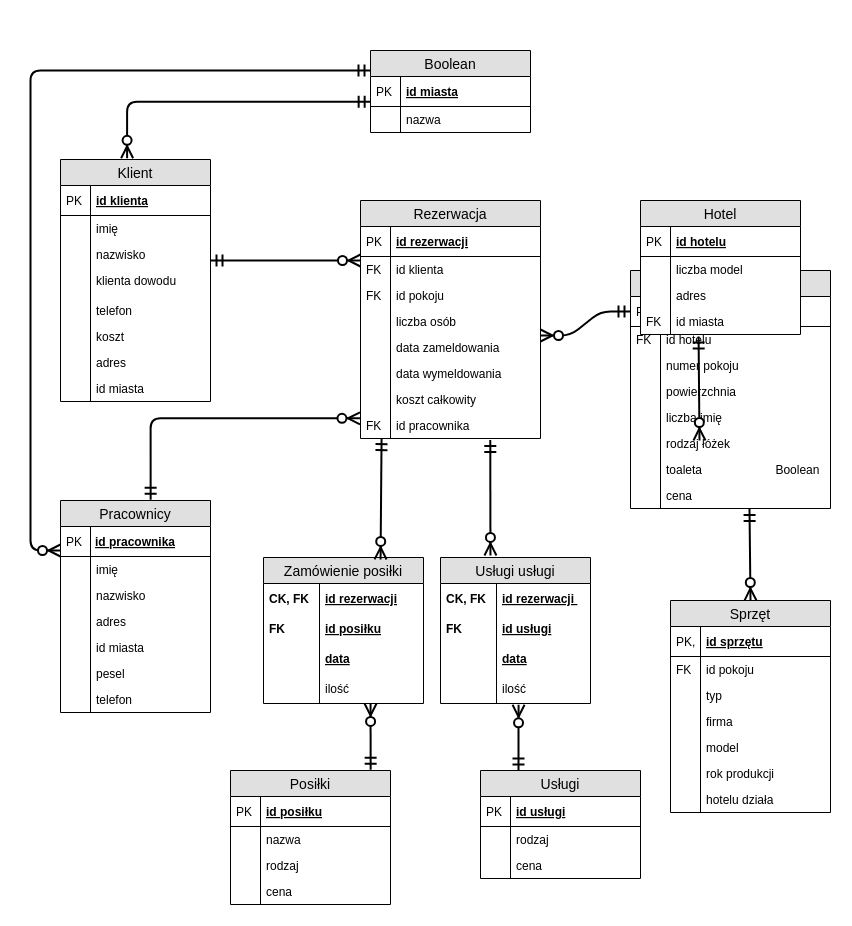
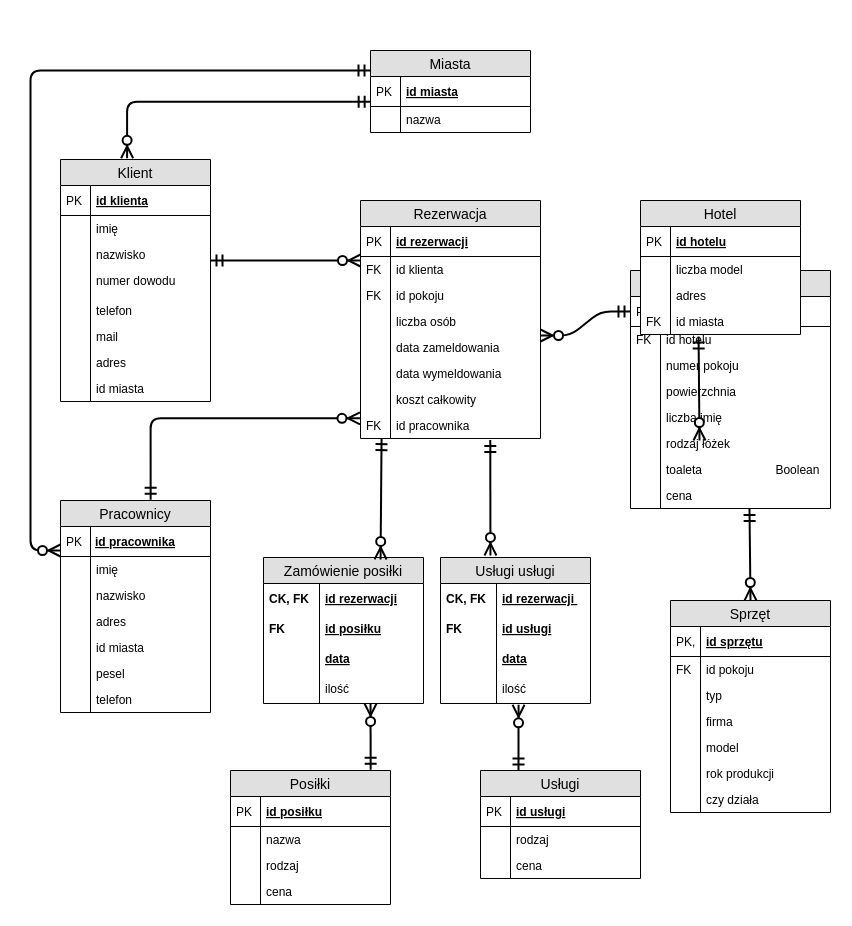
node "Boolean": label "Boolean" -> "Miasta"
node "klienta dowodu": label "klienta dowodu" -> "numer dowodu"
node "koszt": label "koszt" -> "mail"
node "hotelu działa": label "hotelu działa" -> "czy działa"
